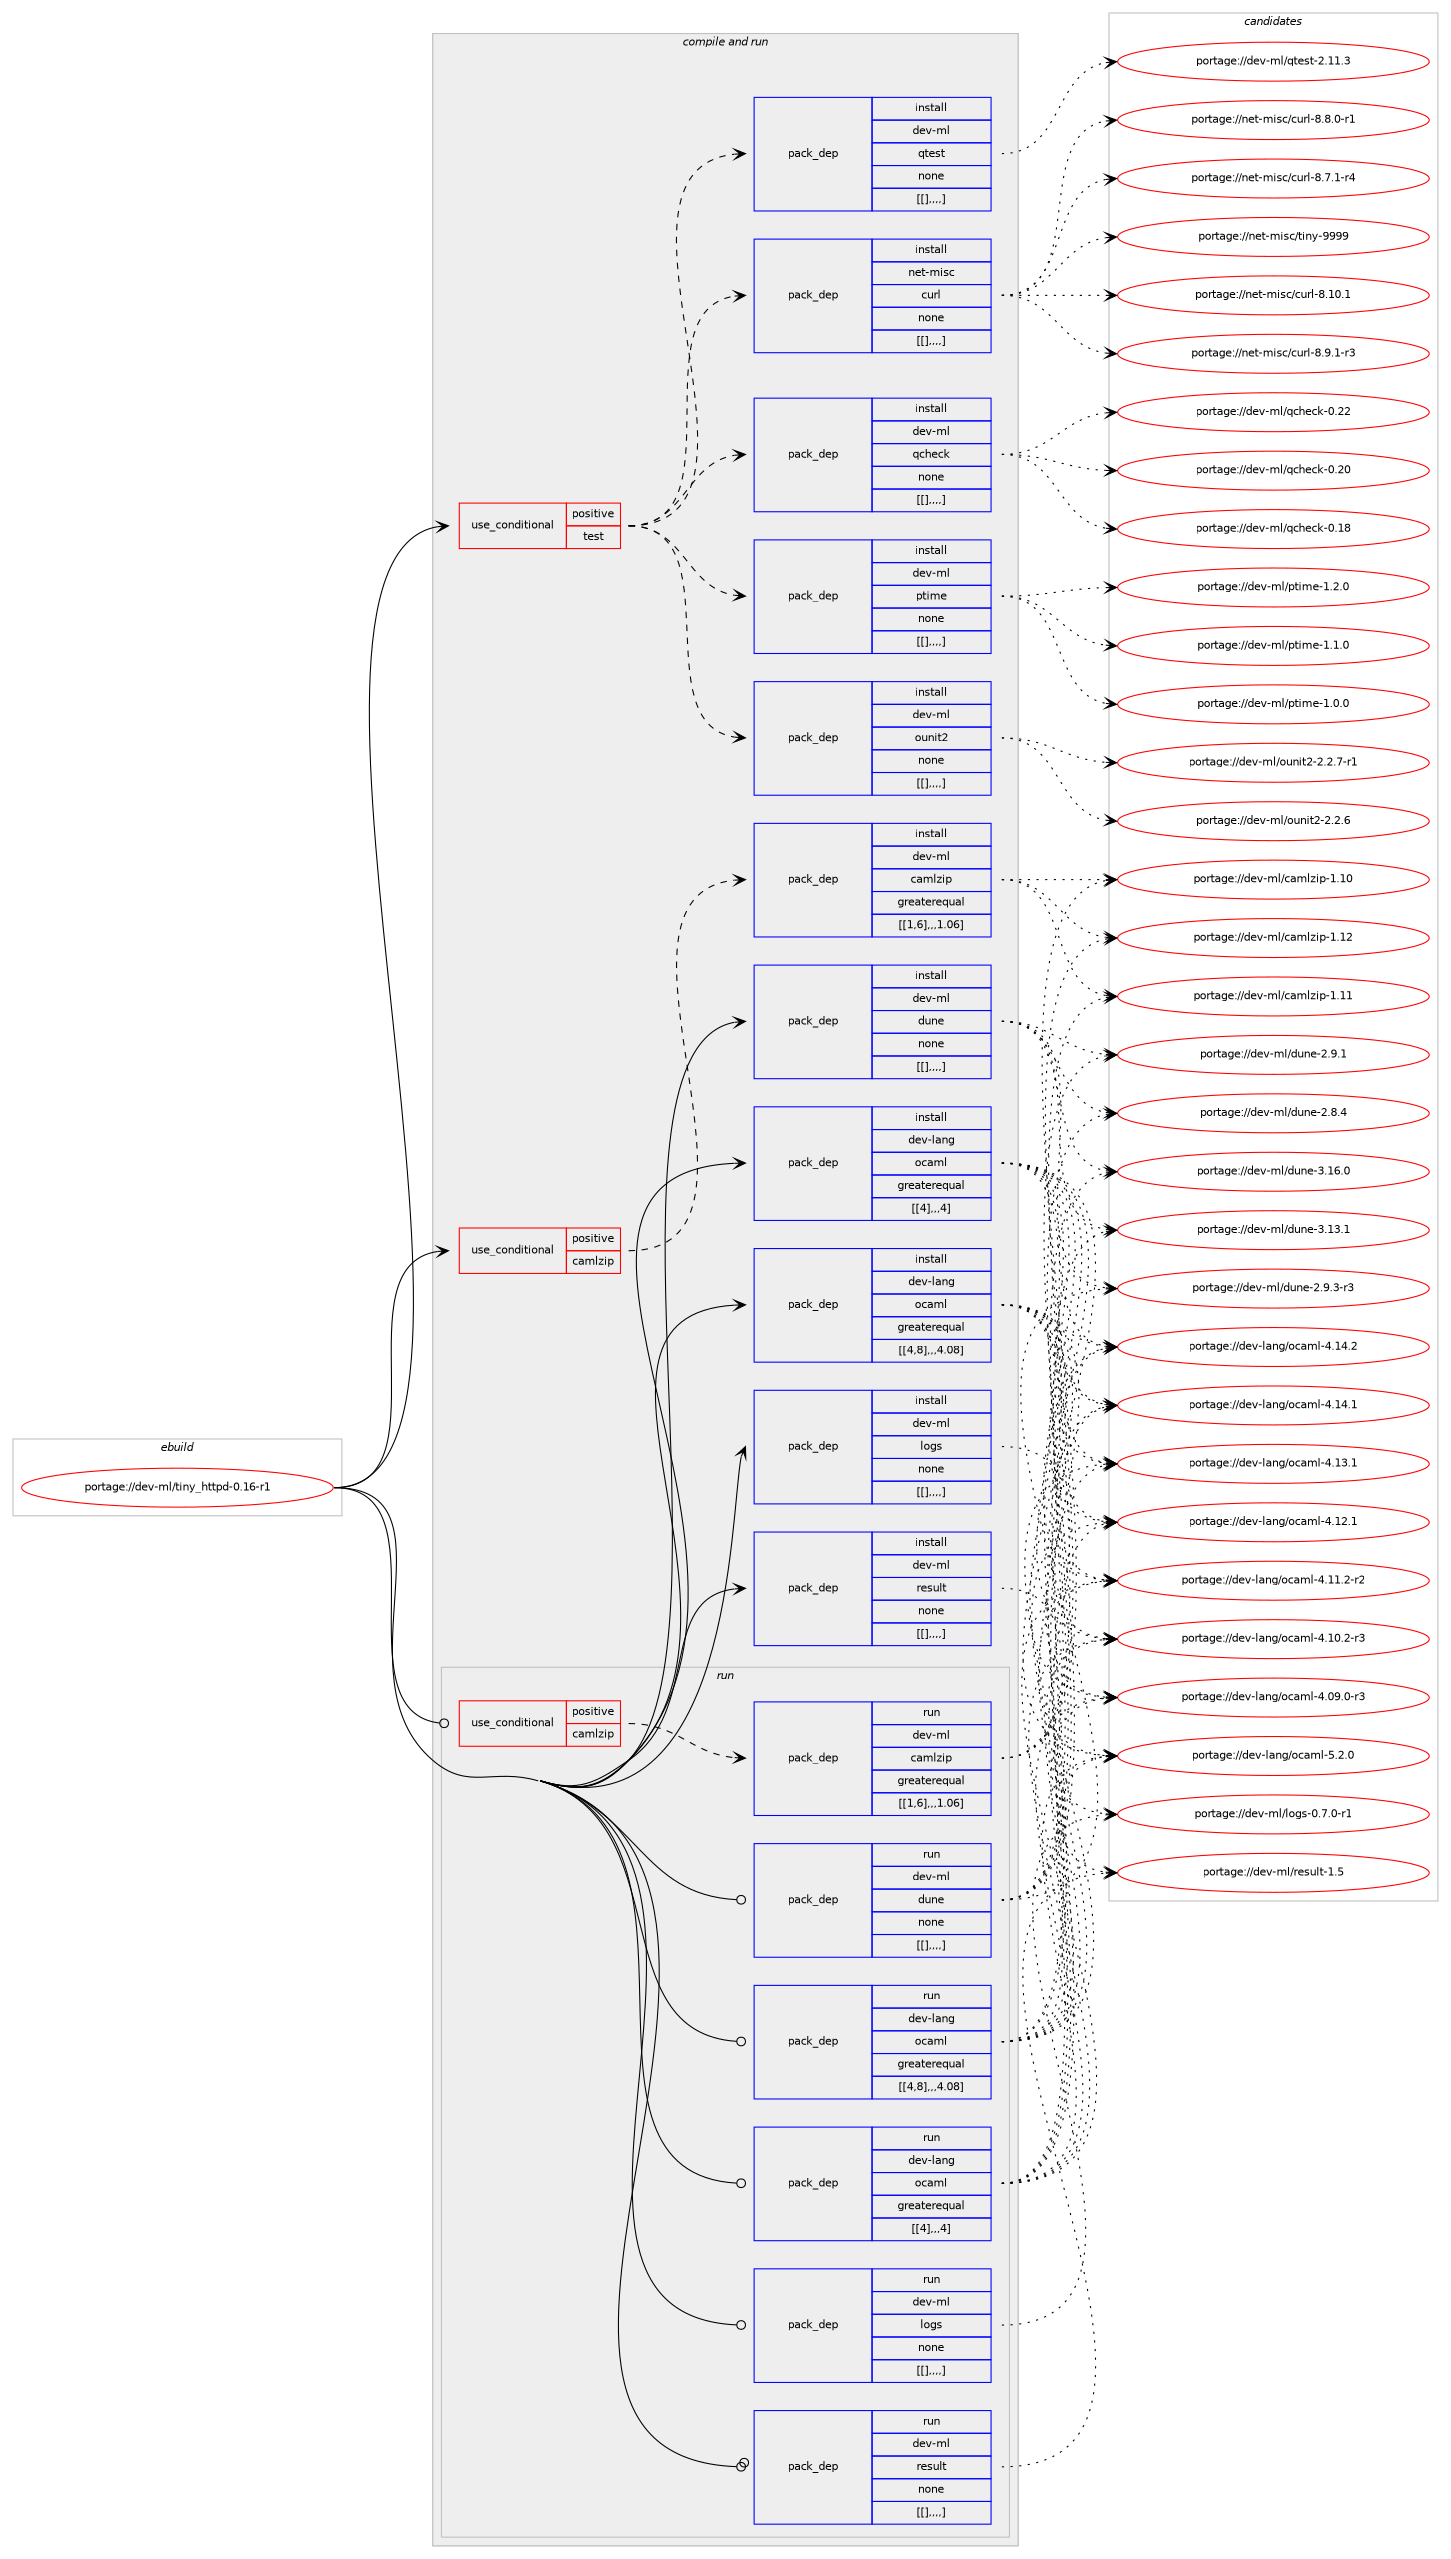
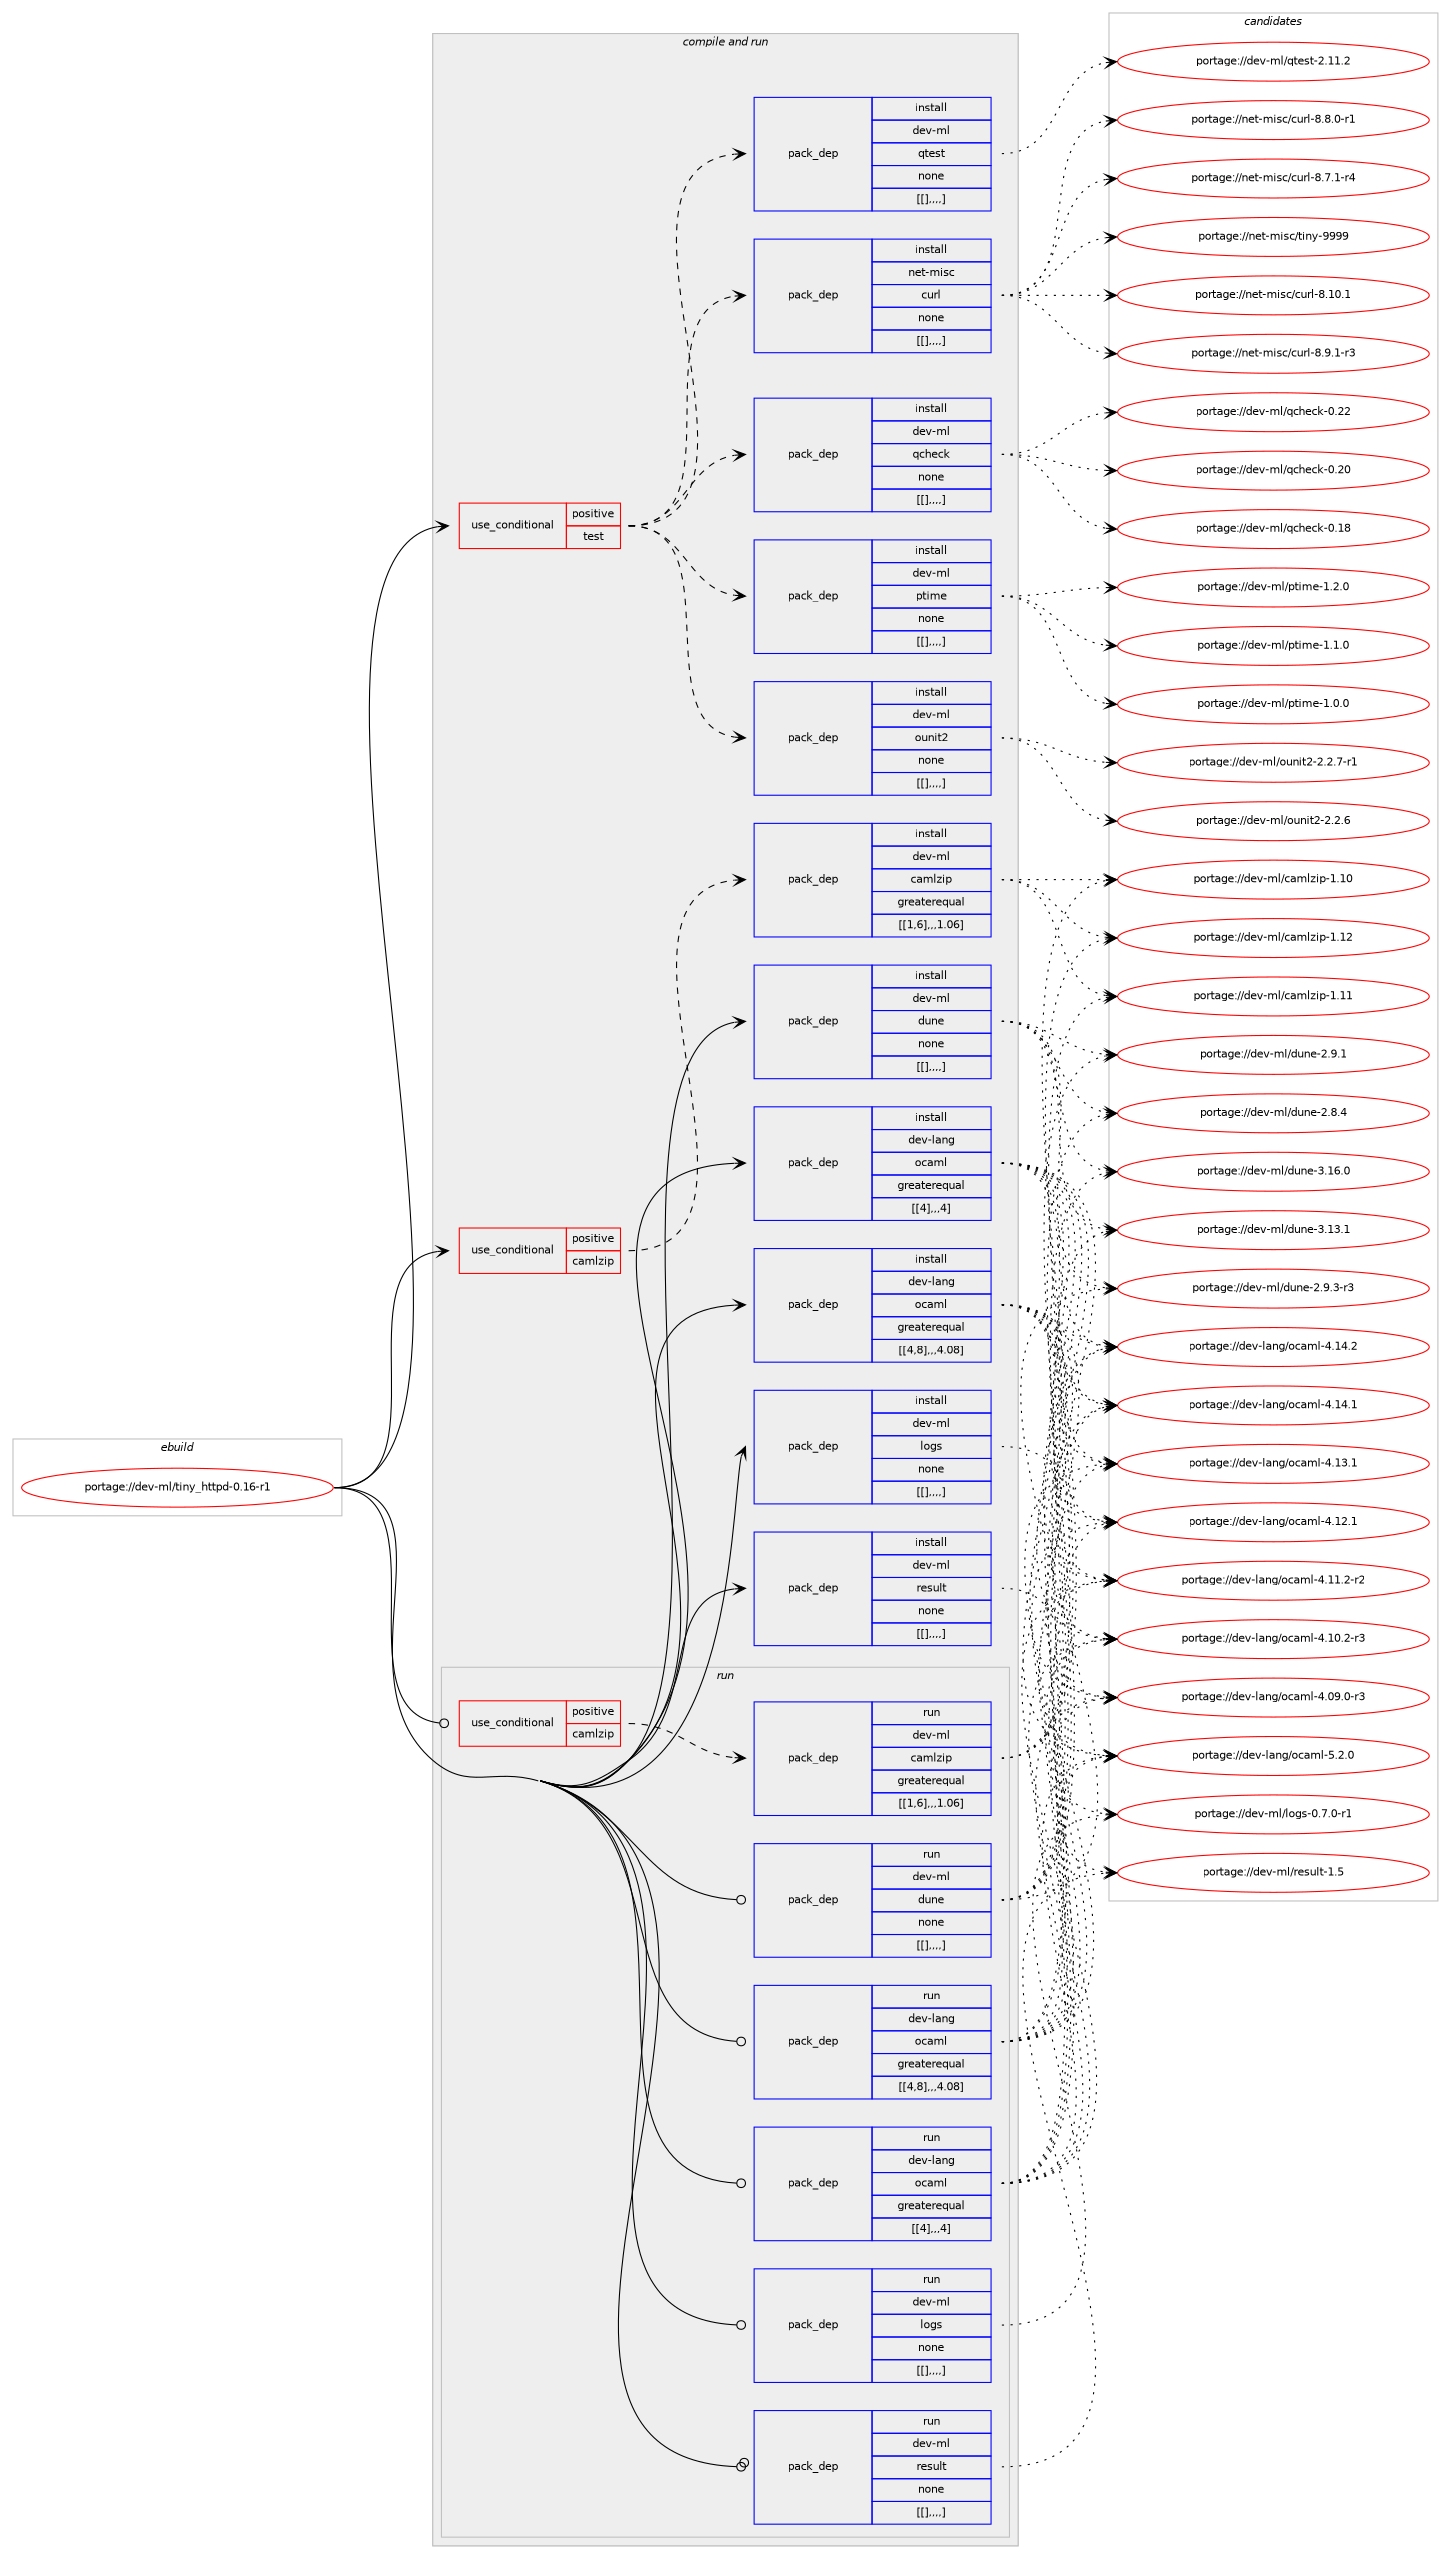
node "portage://dev-ml/qtest-2.11.3": label "portage://dev-ml/qtest-2.11.3" -> "portage://dev-ml/qtest-2.11.2"
